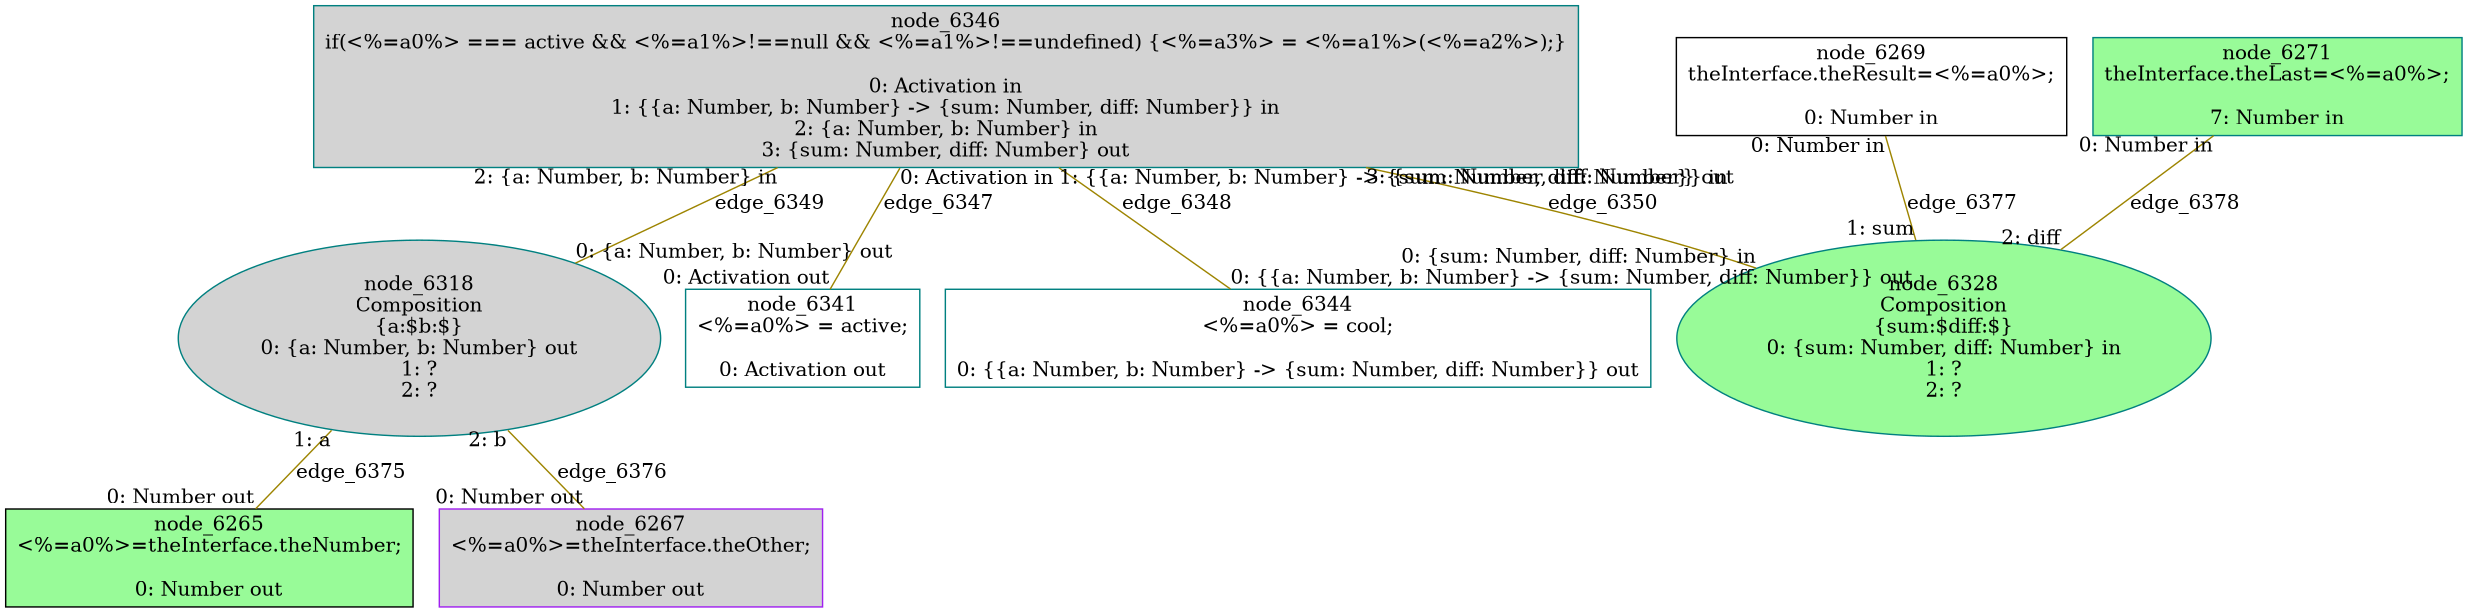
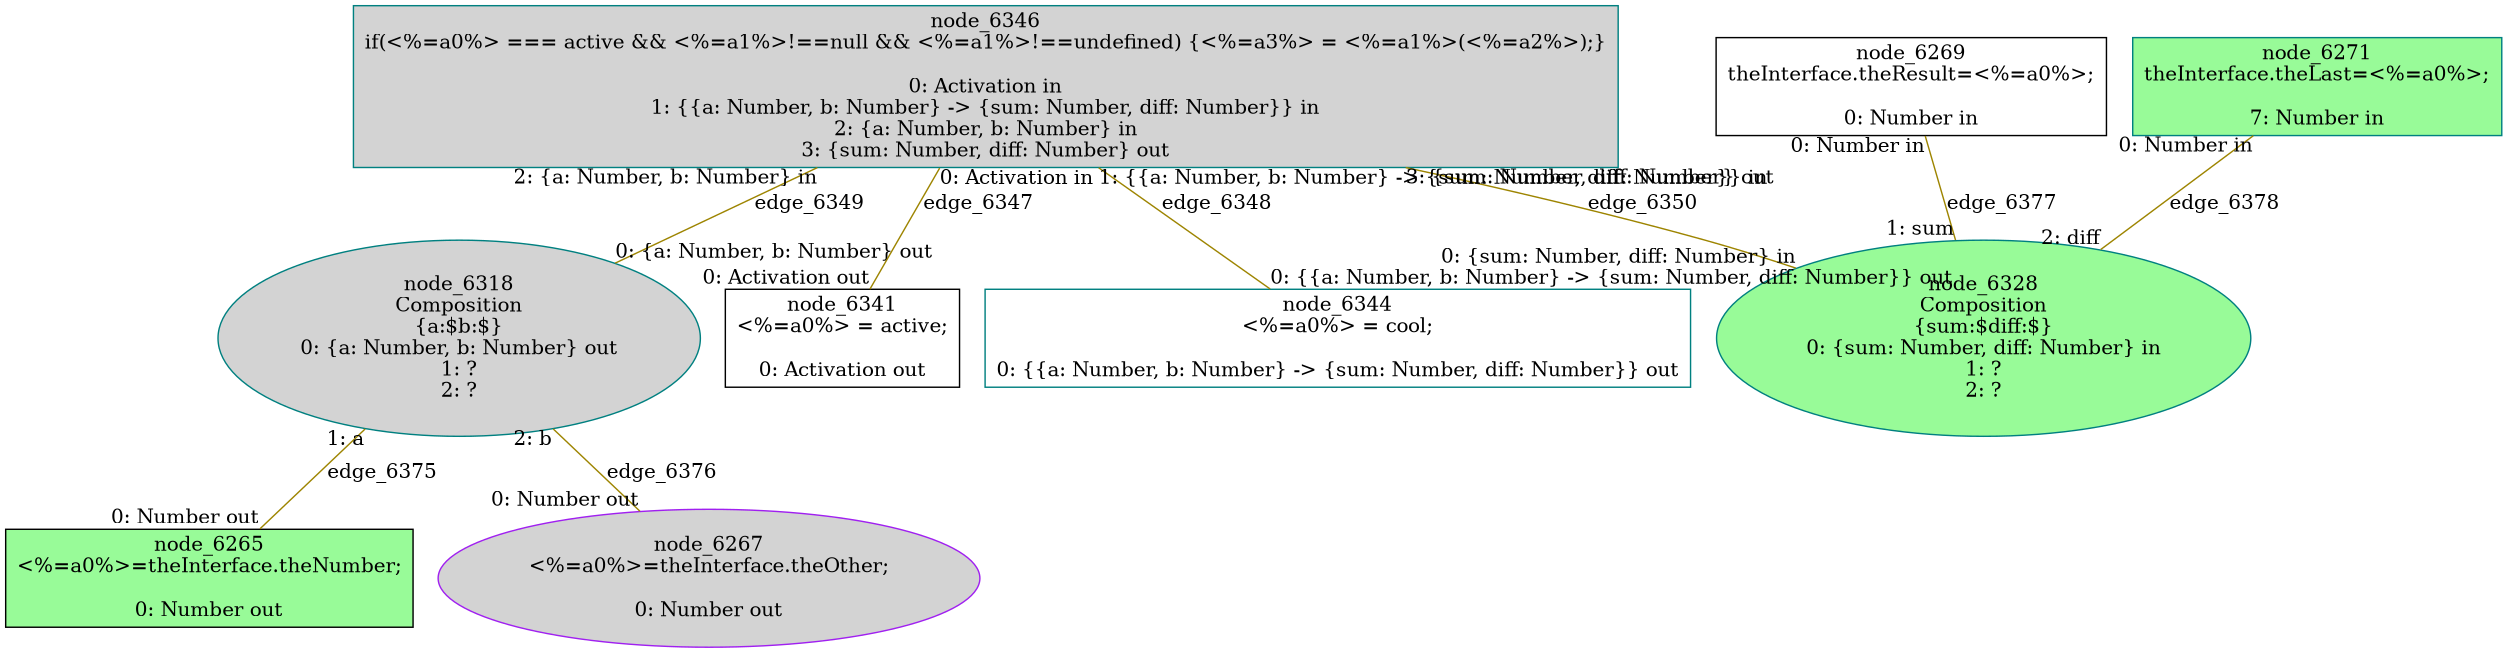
node "node_6341 <%=a0%> = active; 0: Activation out": color teal -> black
node "node_6267 <%=a0%>=theInterface.theOther; 0: Number out": shape box -> ellipse
